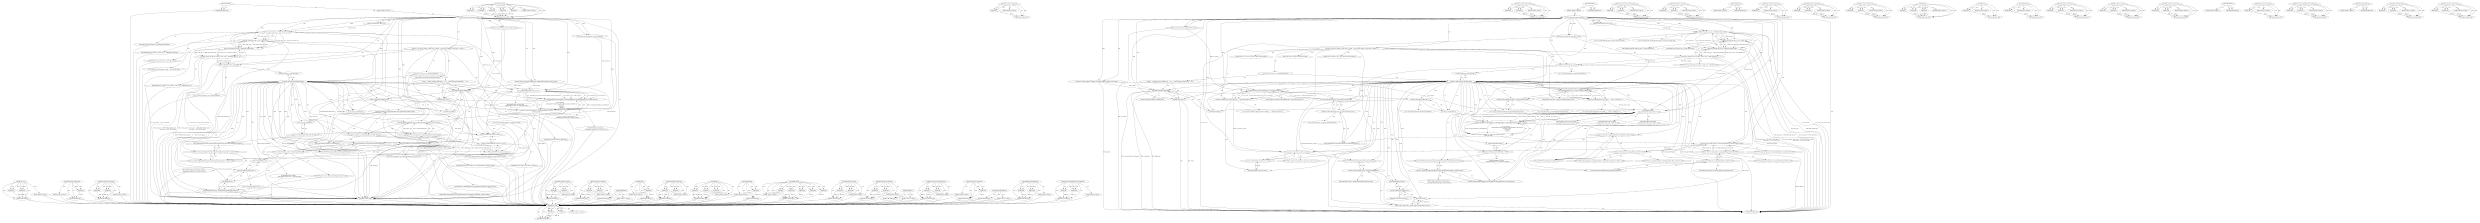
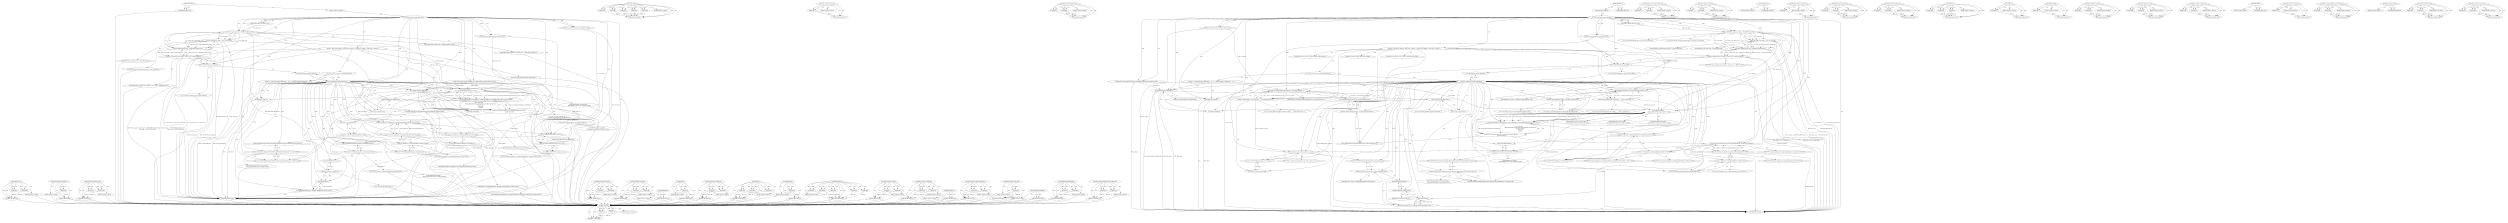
node "(IDENTIFIER,client_,client_->CurrentDeviceScaleFactor())": removed
node "(IDENTIFIER,request,request->set_area(src_subrect))": removed
